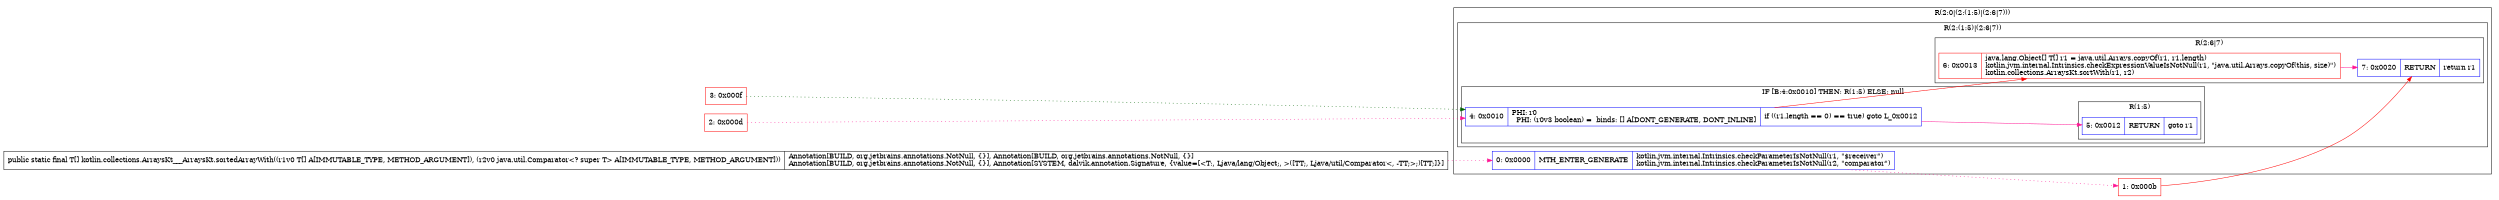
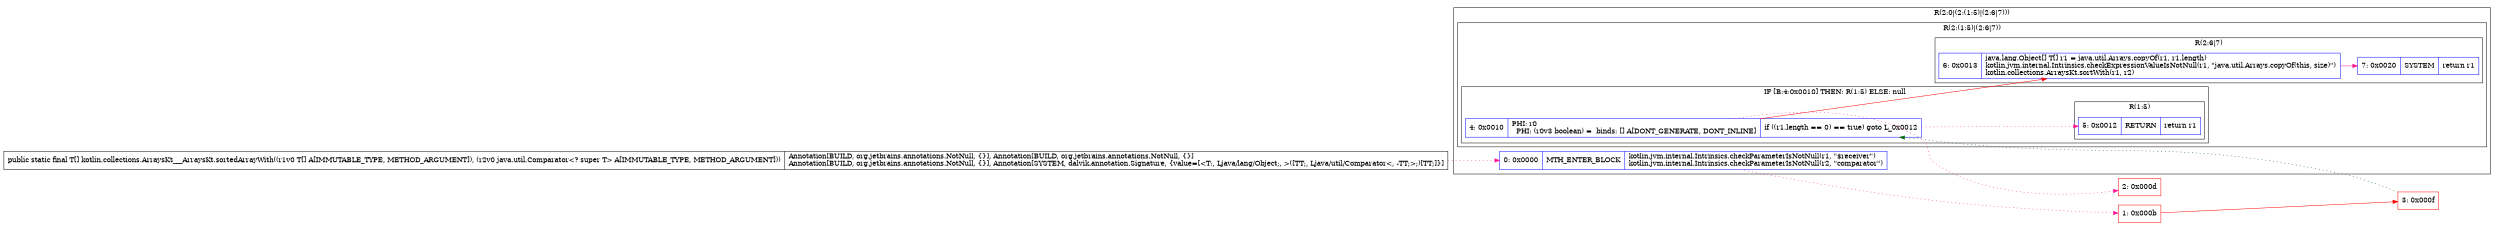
node "6: 0x0013": color red -> blue
node "7: 0x0020": text "RETURN" -> "SYSTEM"
edge "2: 0x000d" -> "4: 0x0010": reversed
edge "4: 0x0010" -> "5: 0x0012": style solid -> dotted
node "5: 0x0012": text "goto r1" -> "return r1"
edge "1: 0x000b" -> "7: 0x0020": now "1: 0x000b" -> "3: 0x000f"
node "0: 0x0000": text "MTH_ENTER_GENERATE" -> "MTH_ENTER_BLOCK"
